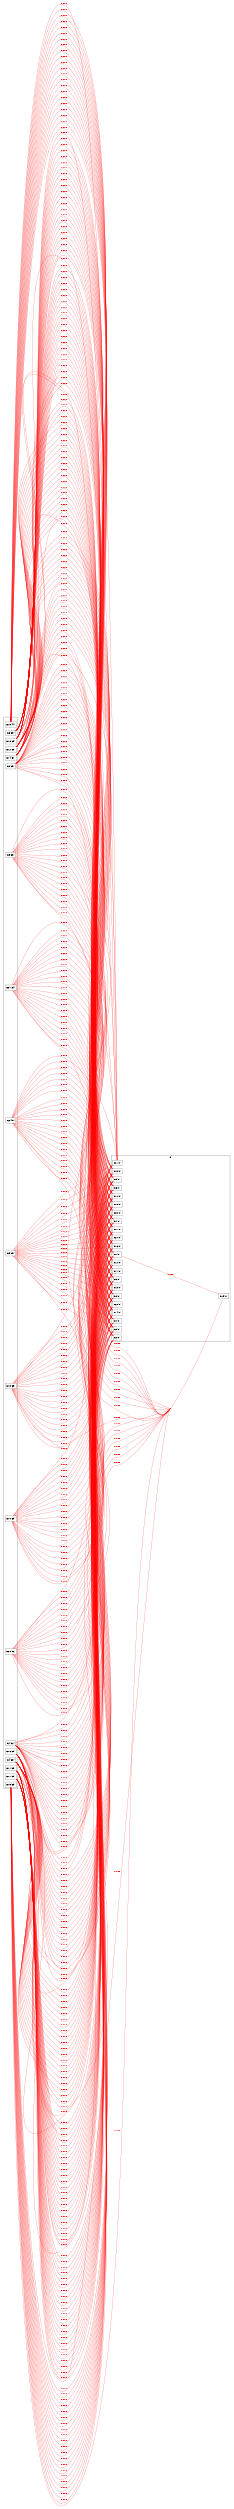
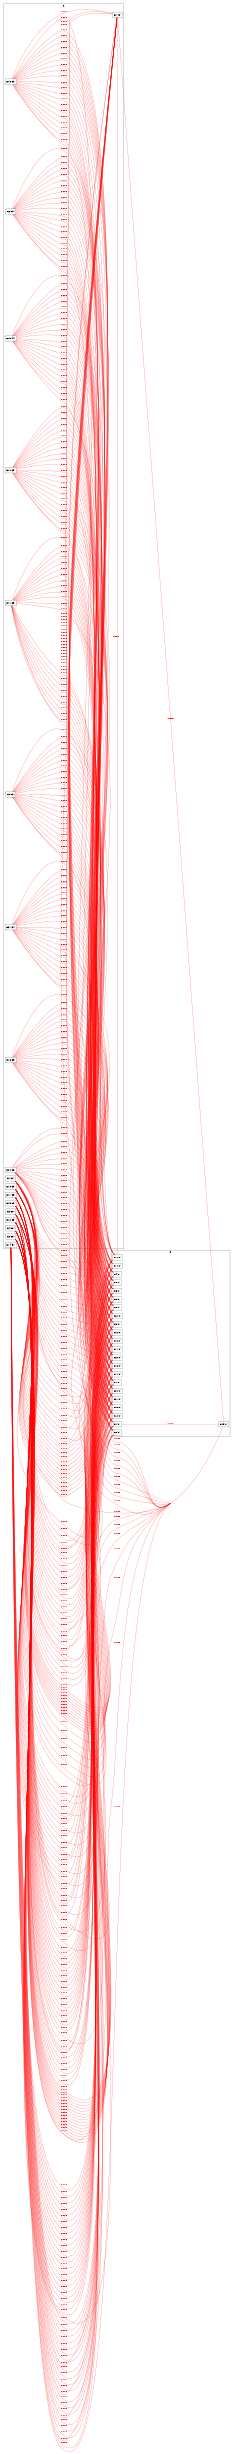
edge "P7(0)" -- "G13(69)": now "G2(48)" -- "G13(69)"
edge "G15(69)" -- "P21(0)": added, label "0.000"
